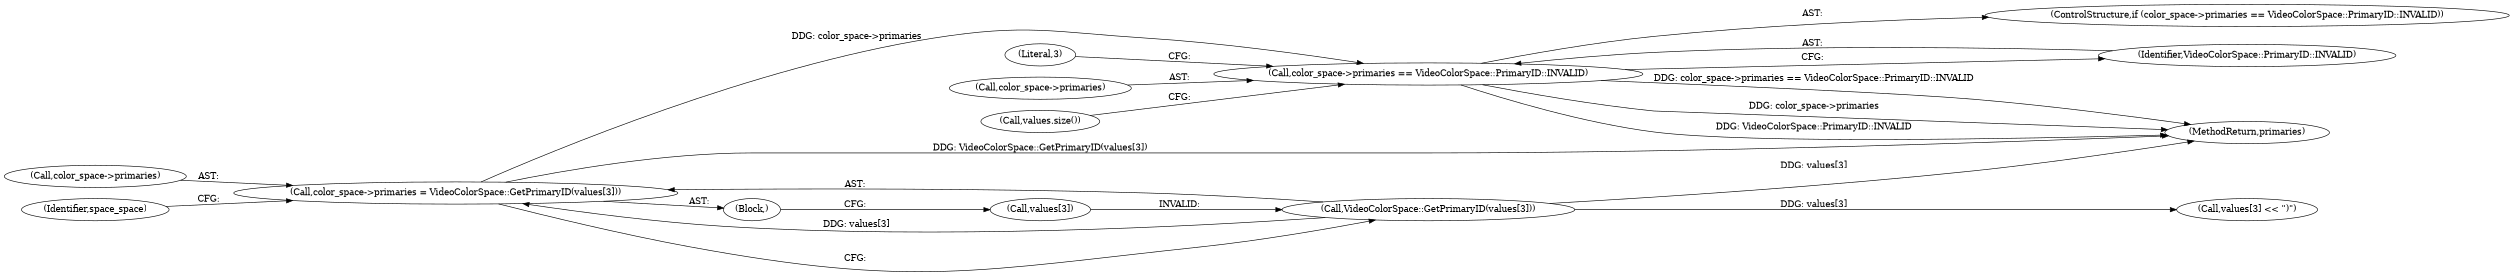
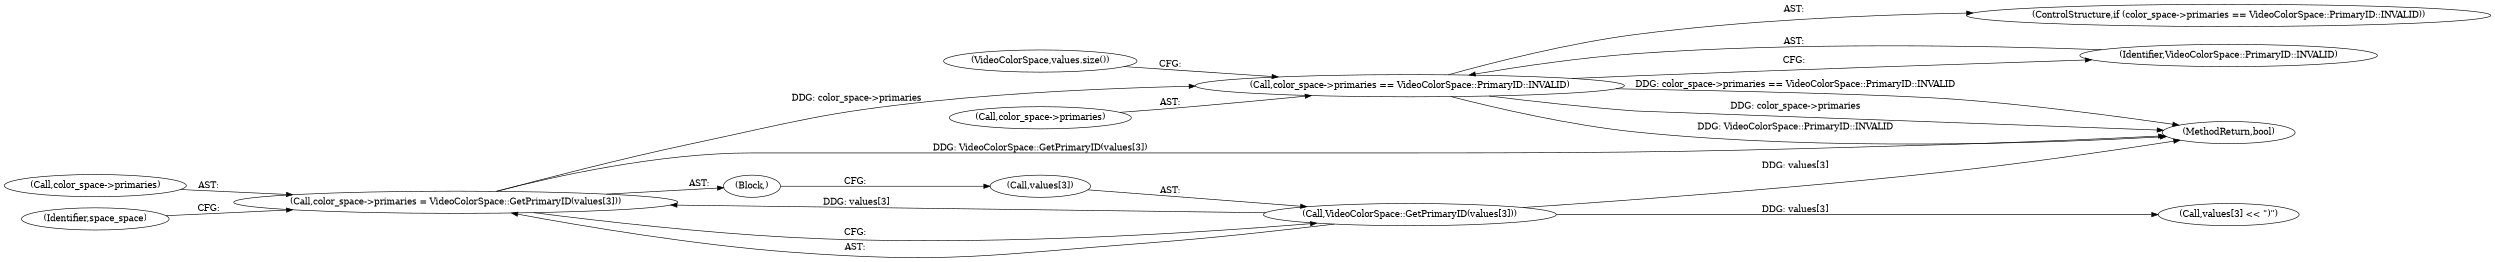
node "(Literal,3)": removed
node "(Call,values.size())": label "(Call,values.size())" -> "(VideoColorSpace,values.size())"
node "(MethodReturn,primaries)": label "(MethodReturn,primaries)" -> "(MethodReturn,bool)"
edge "(Call,values[3])" -> "(Call,VideoColorSpace::GetPrimaryID(values[3]))": label "INVALID: " -> "AST: "
